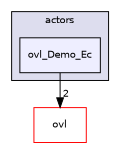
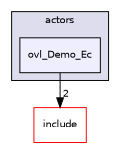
node "ovl": label "ovl" -> "include"
